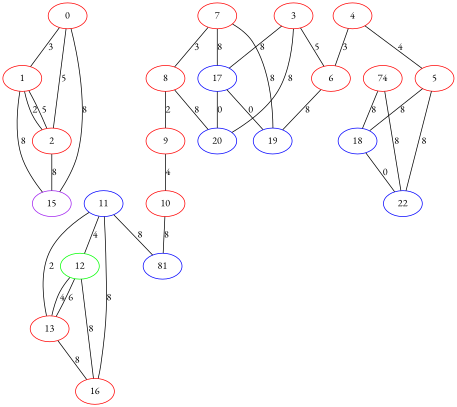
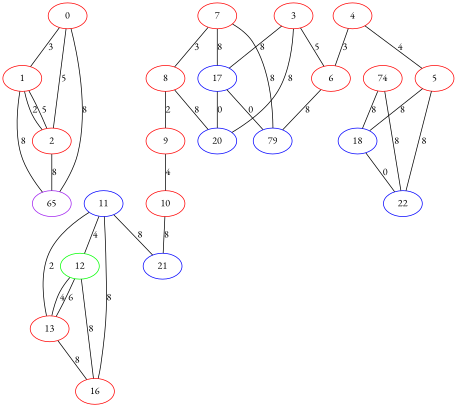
node "19": label "19" -> "79"
node "15": label "15" -> "65"
node "81": label "81" -> "21"
